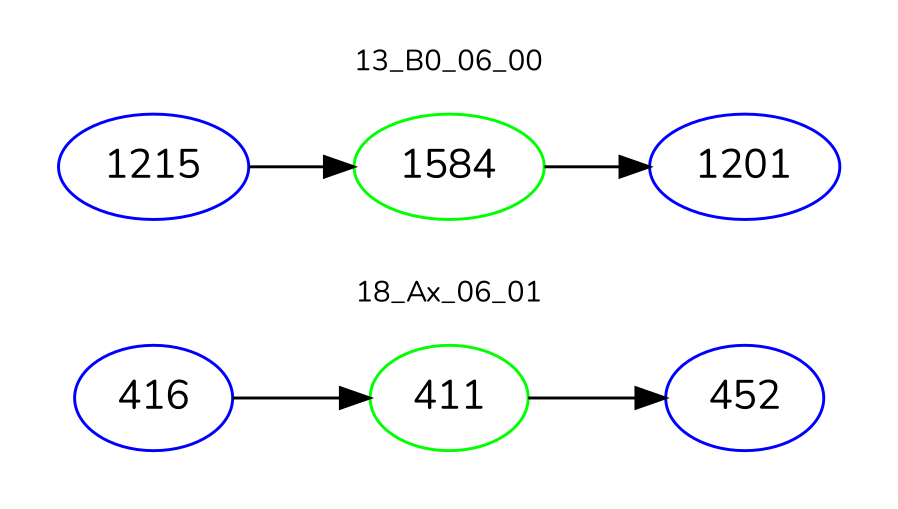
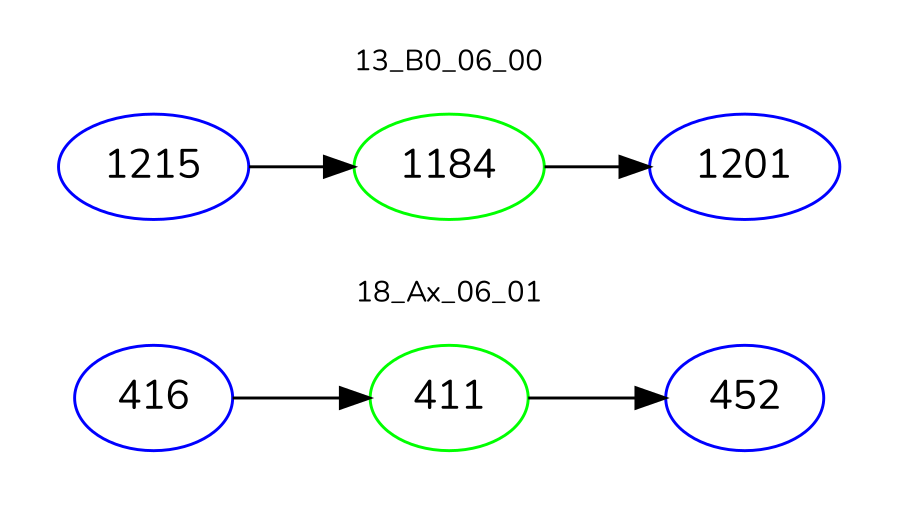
node "1584": label "1584" -> "1184"
